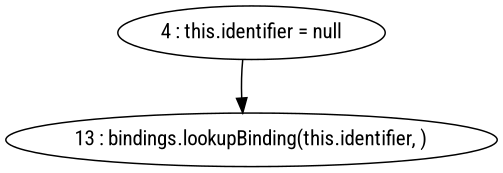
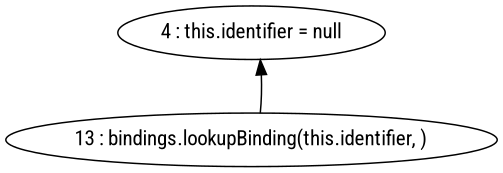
edge "4 : this.identifier = null" -> "13 : bindings.lookupBinding(this.identifier, )": reversed
